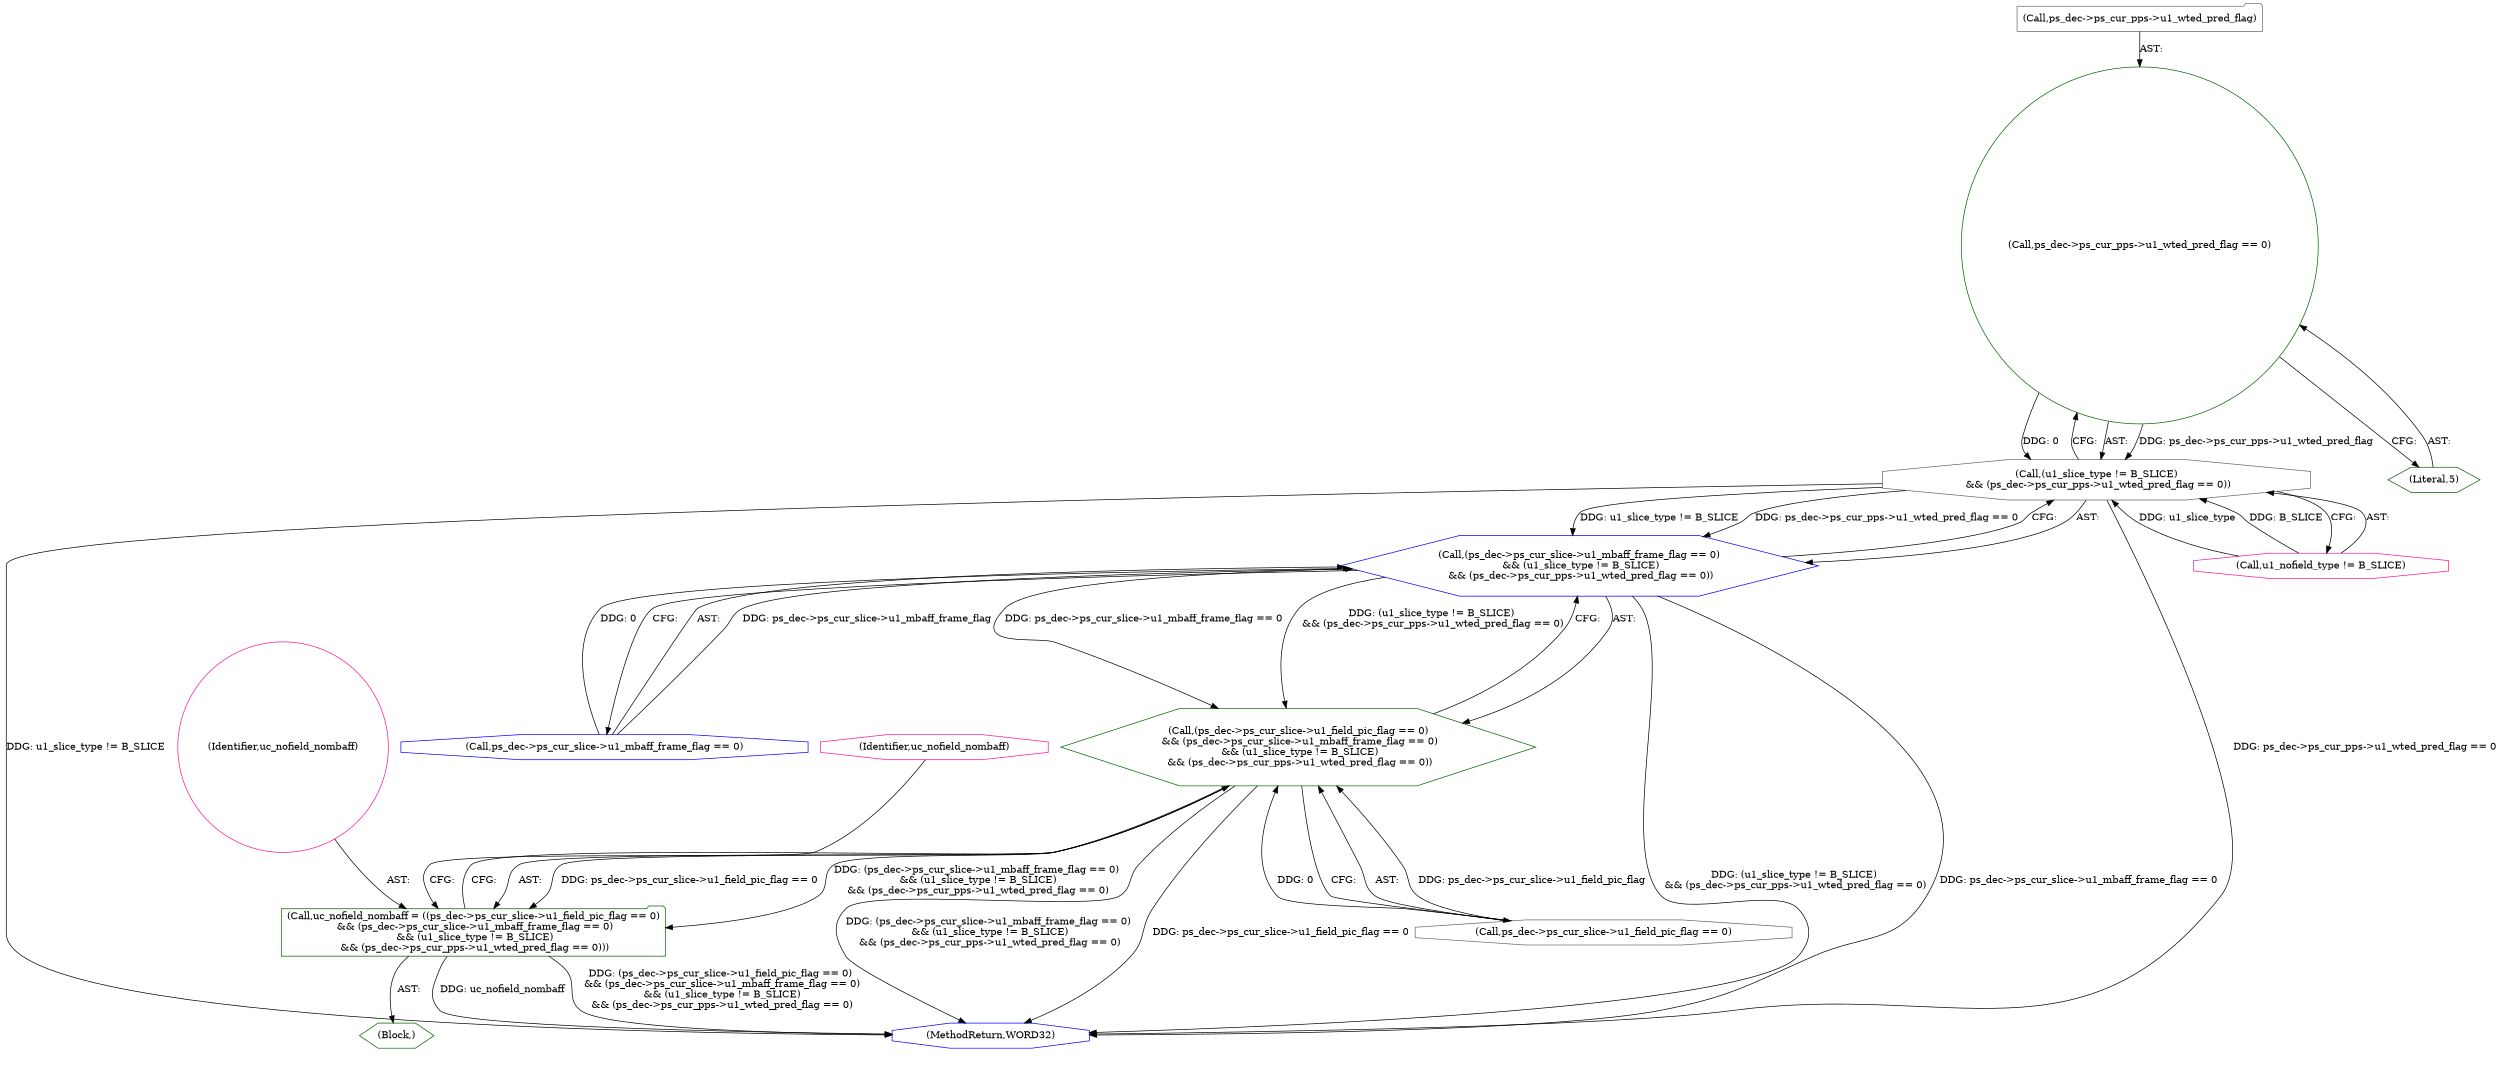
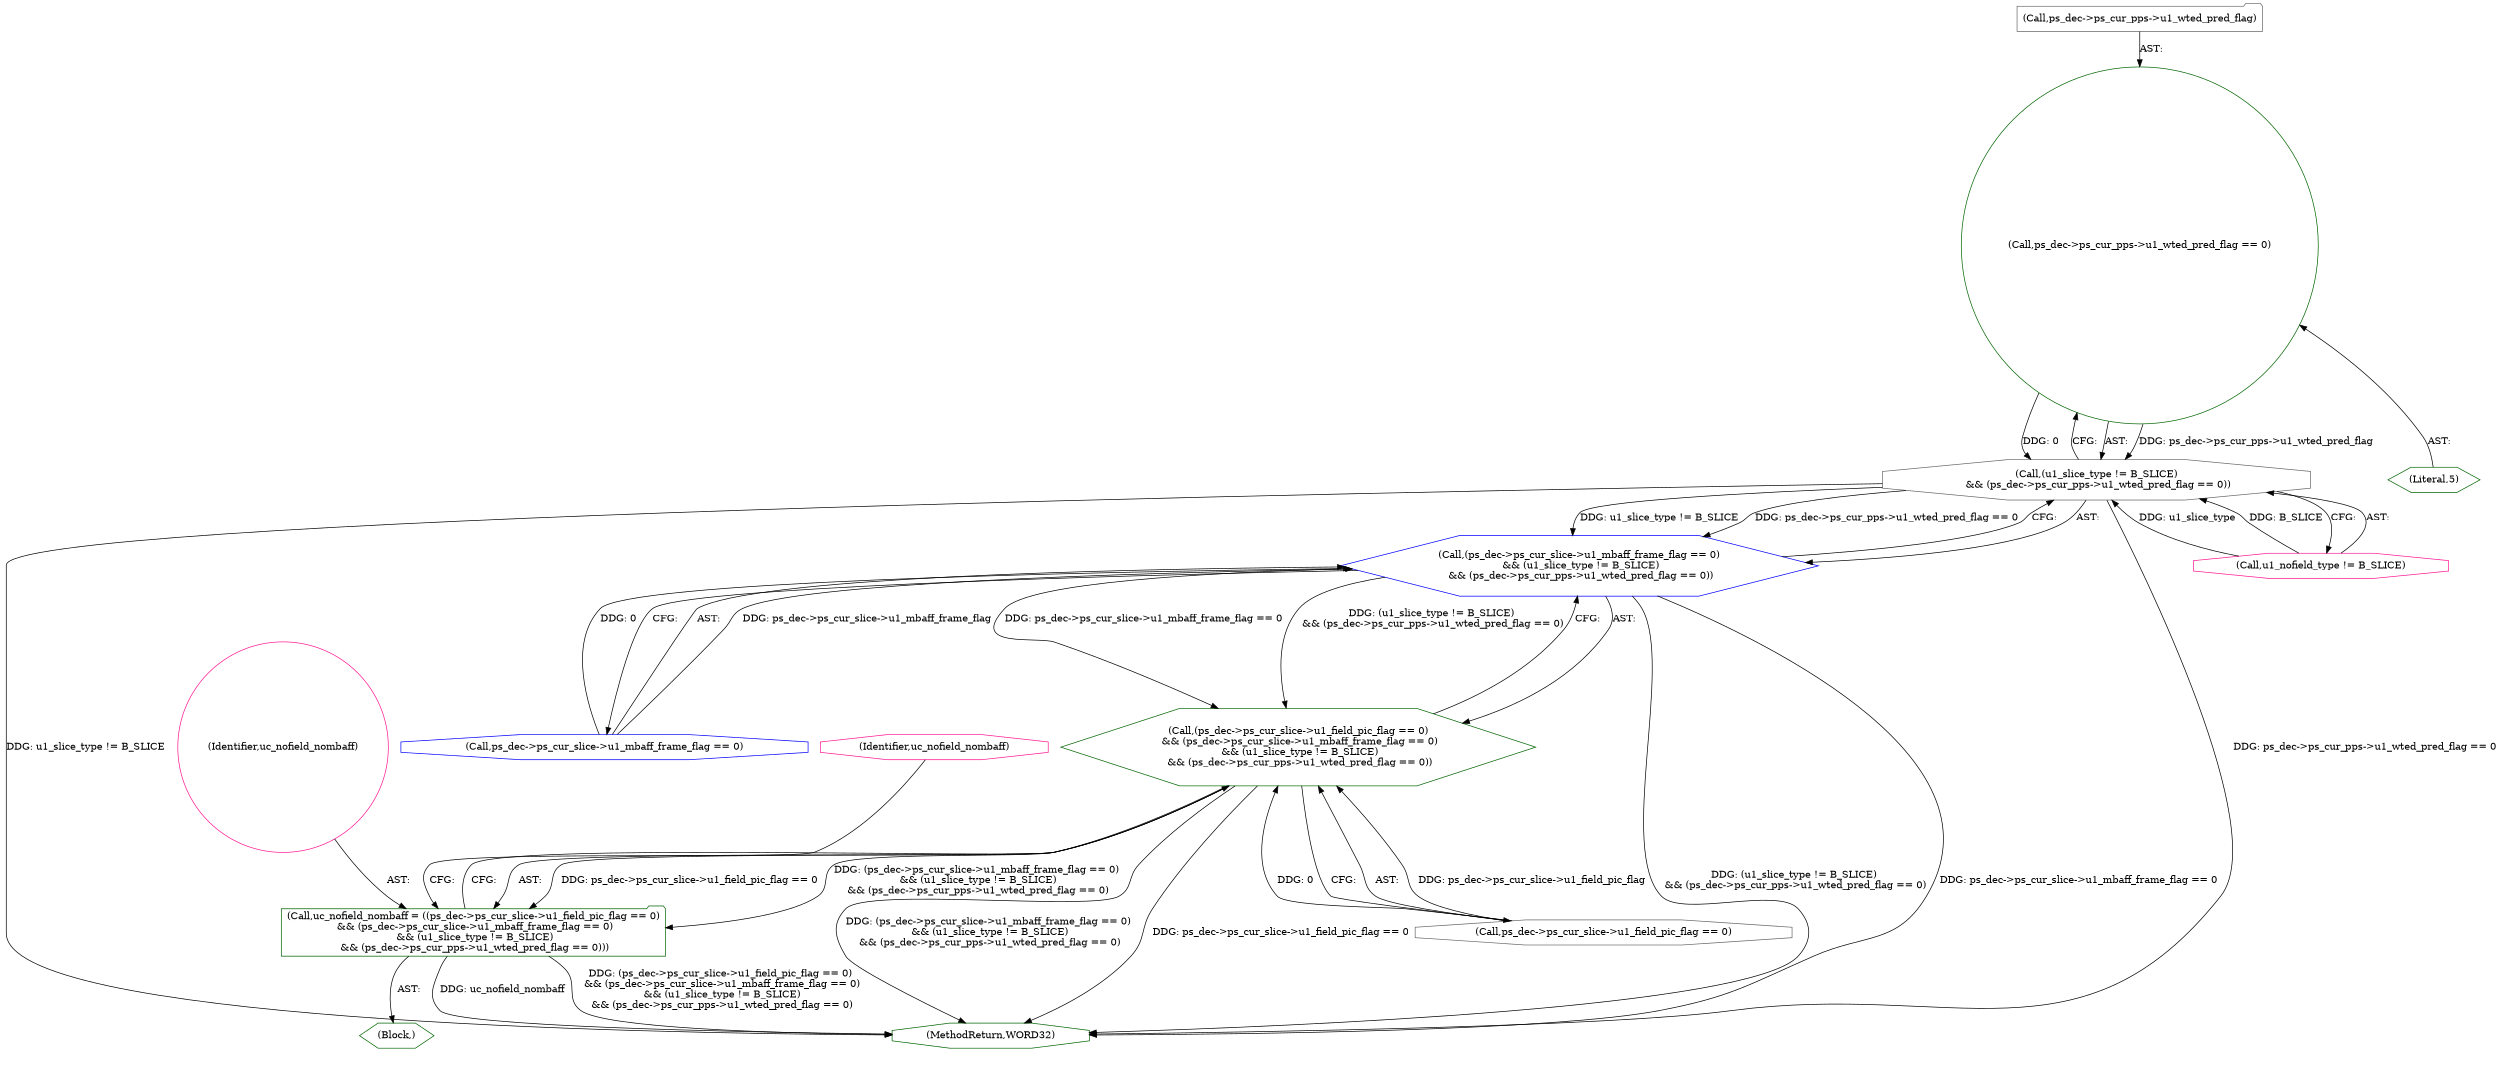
edge "(Call,ps_dec->ps_cur_pps->u1_wted_pred_flag == 0)" -> "(Literal,5)": removed, label "CFG:"
node "(MethodReturn,WORD32)": color blue -> darkgreen
